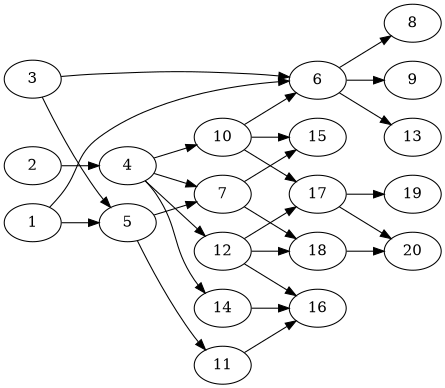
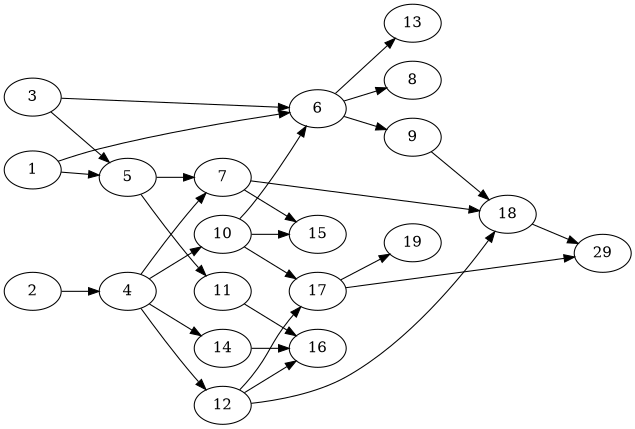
edge "9" -> "18": added
node "20": label "20" -> "29"
